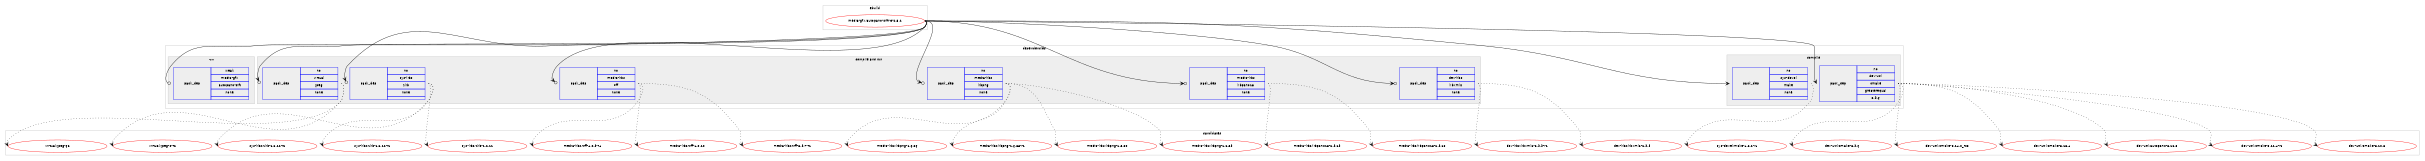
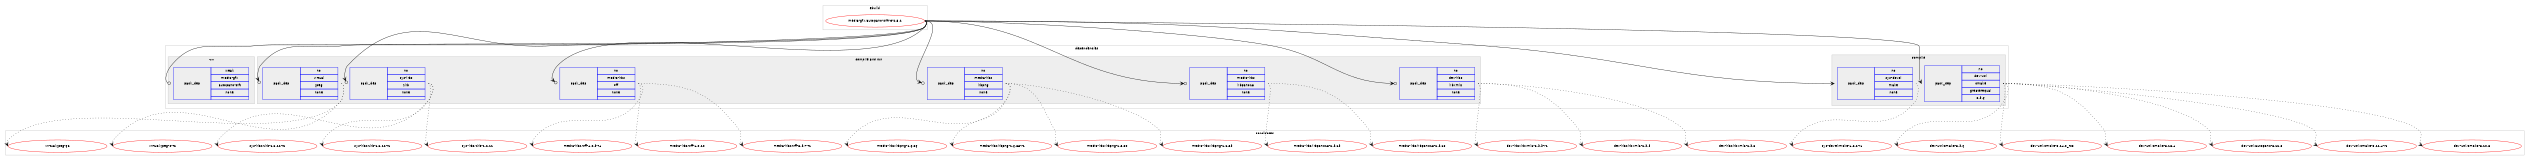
node "dev-libs/libxml2-2.9.8": added
